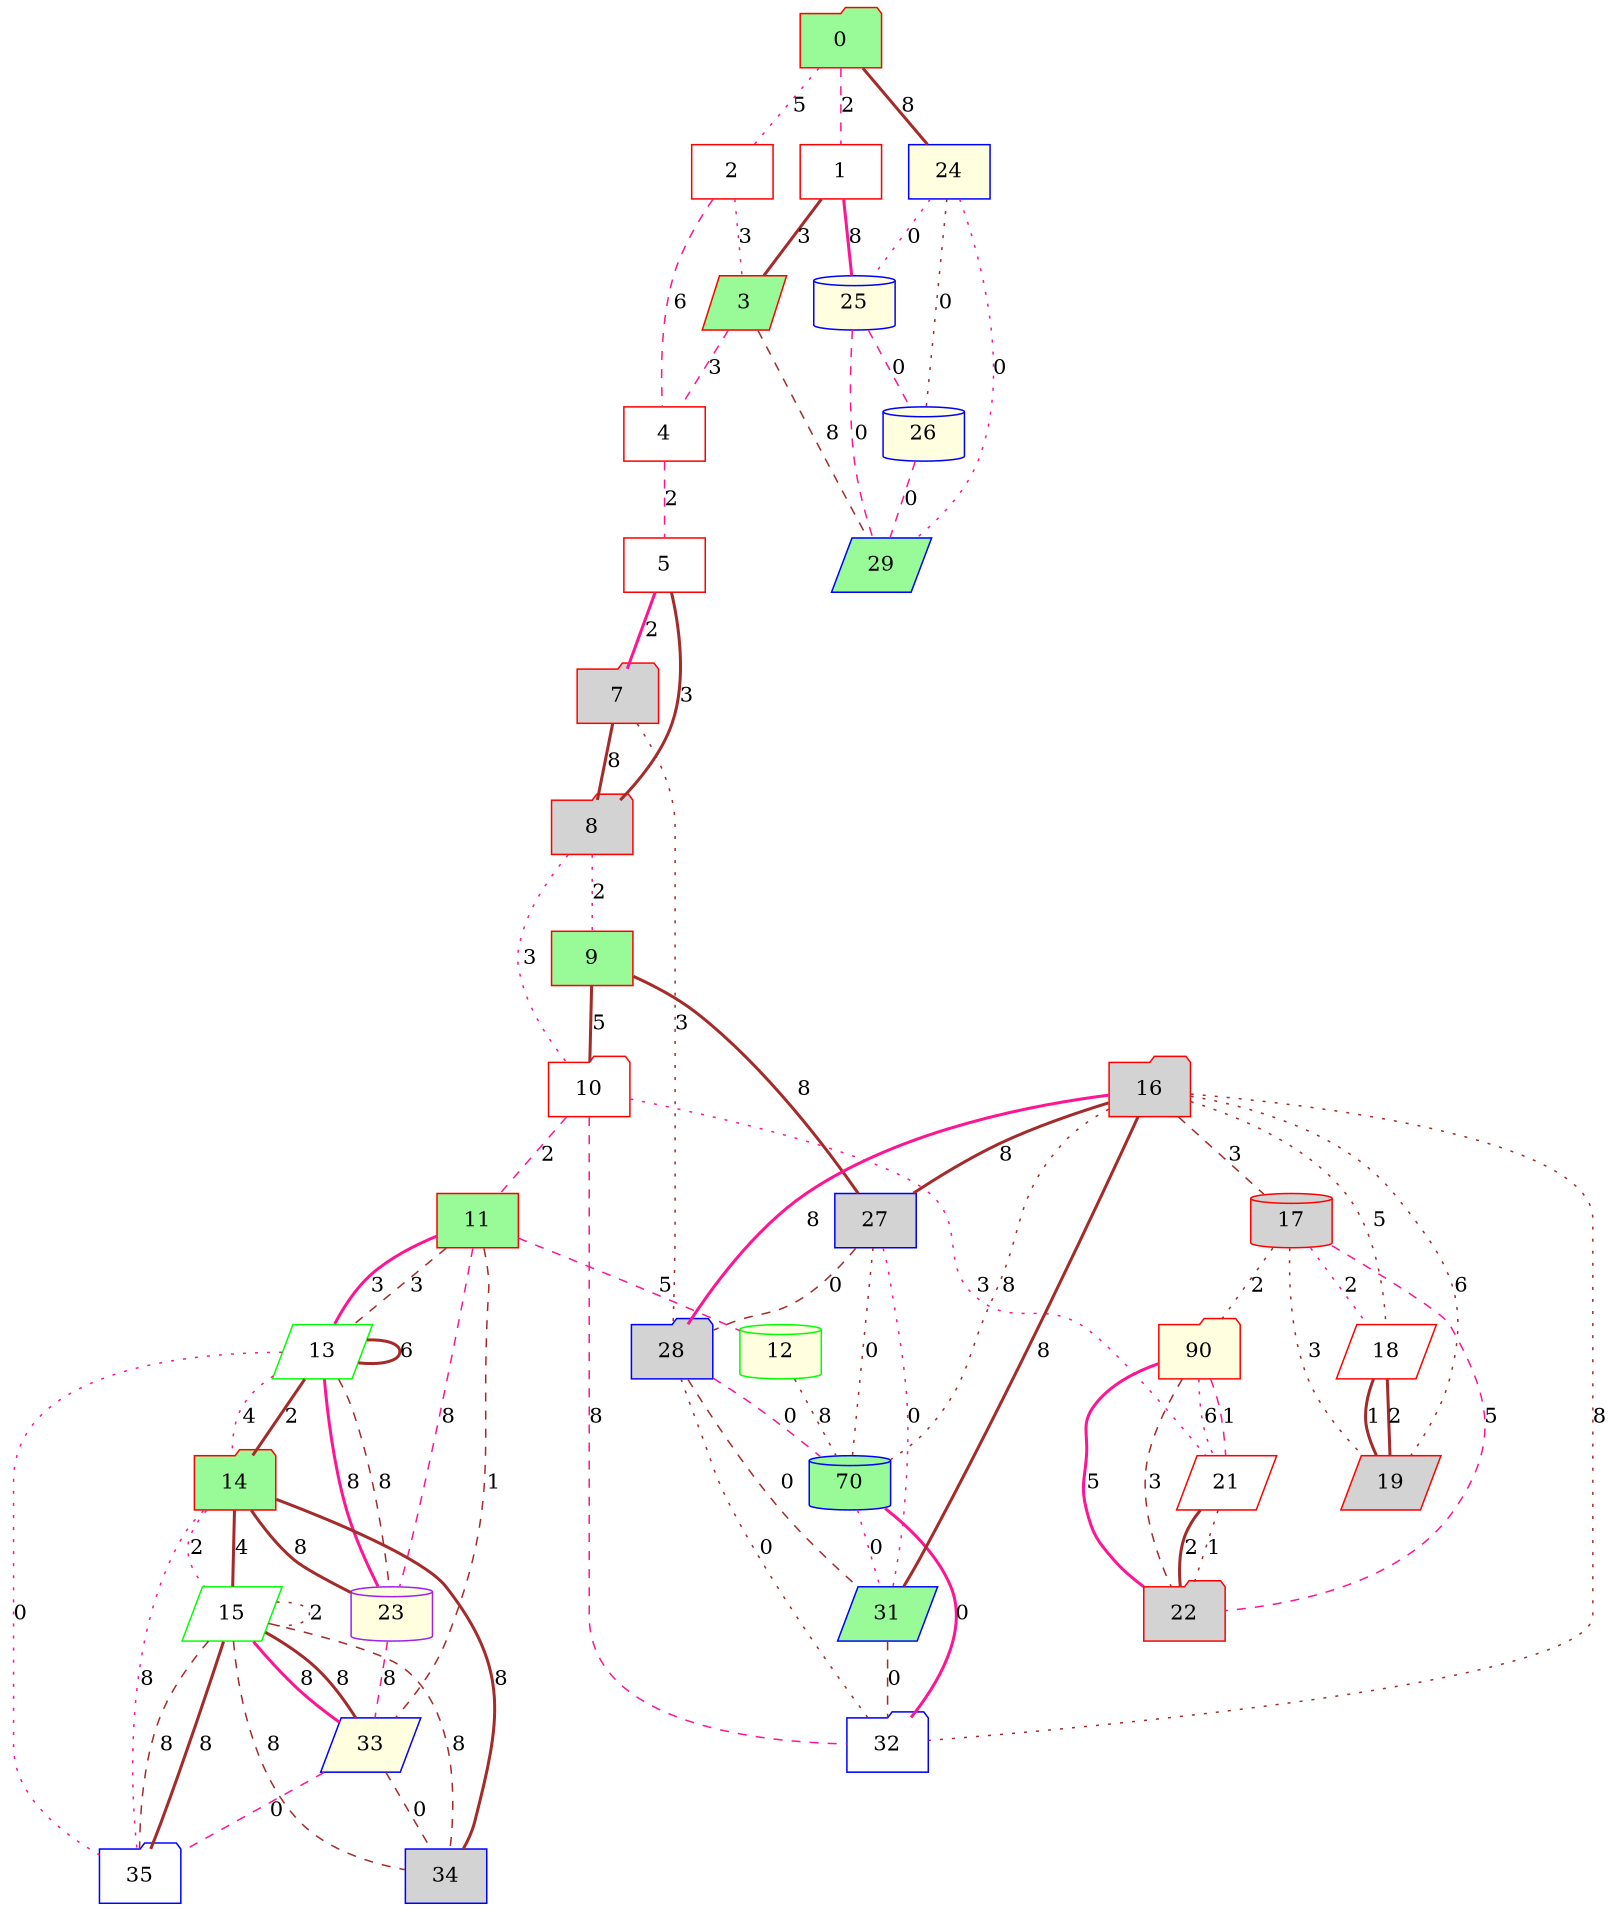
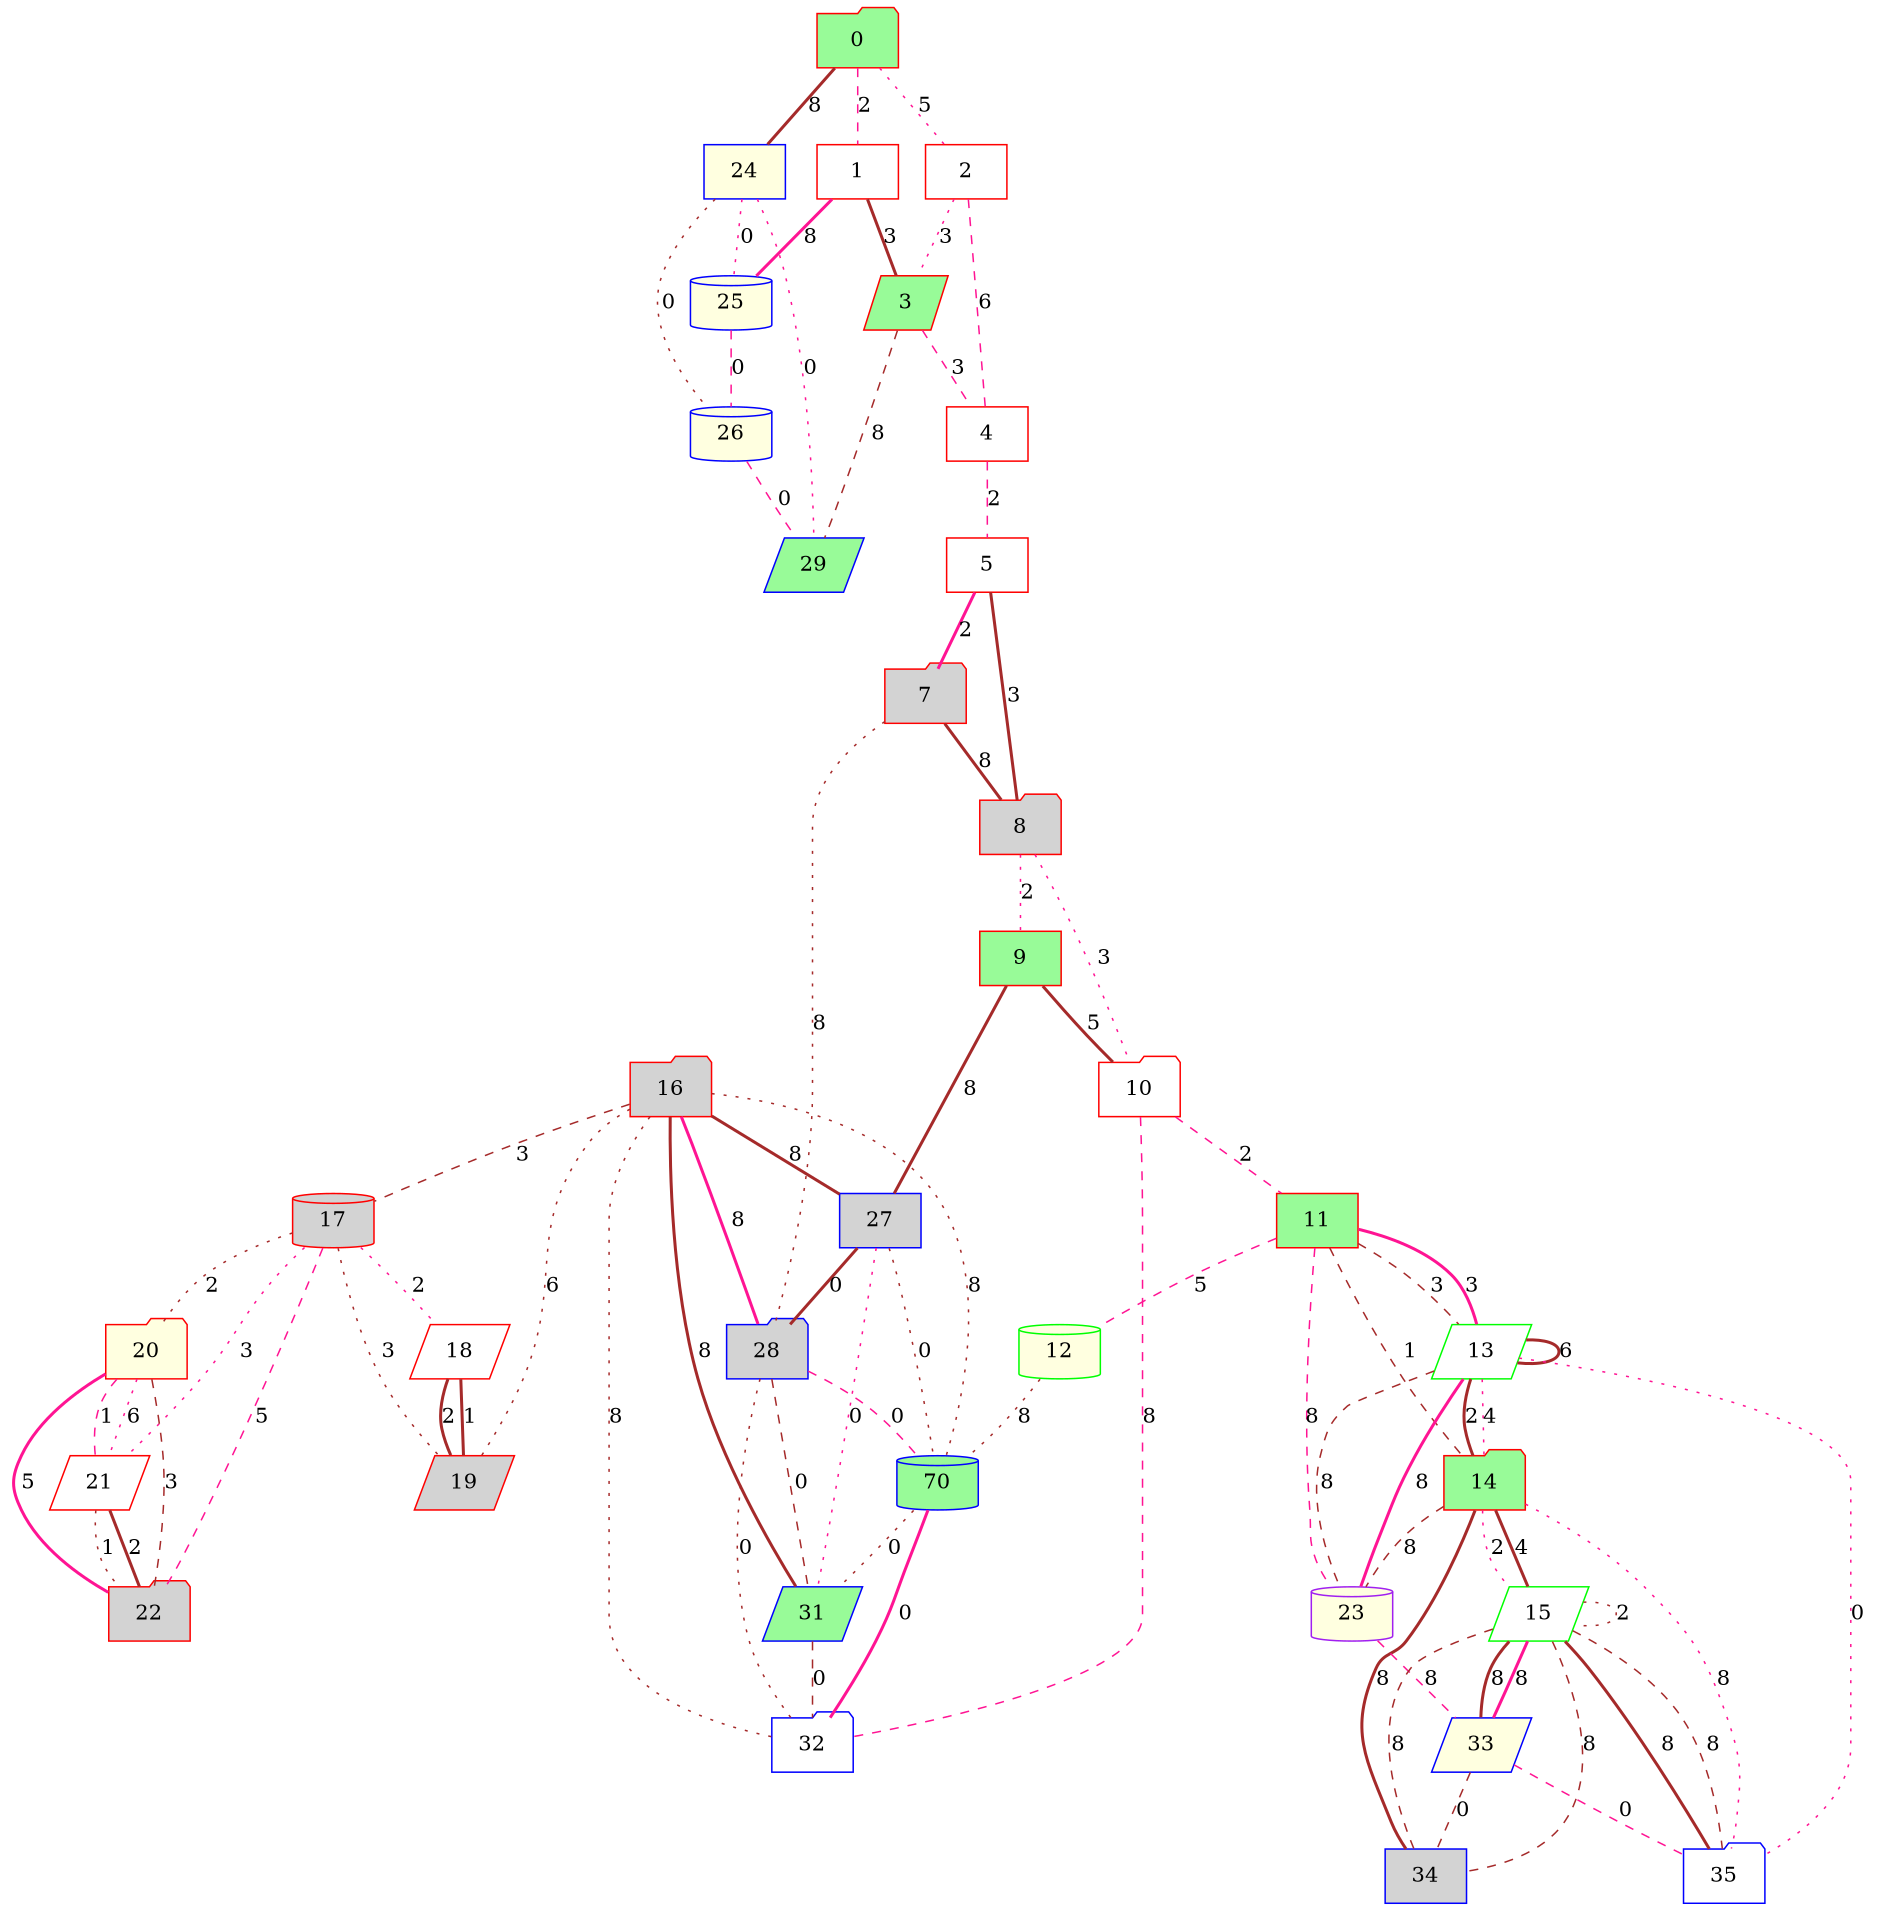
edge "25" -- "29": removed, label "0"
edge "7" -- "28": label "3" -> "8"
edge "16" -- "18": removed, label "5"
edge "10" -- "21": now "17" -- "21"
edge "27" -- "28": style dashed -> bold
node "90": label "90" -> "20"
edge "11" -- "33": now "11" -- "14"
edge "70" -- "31": color deeppink -> brown
edge "14" -- "23": style bold -> dashed
